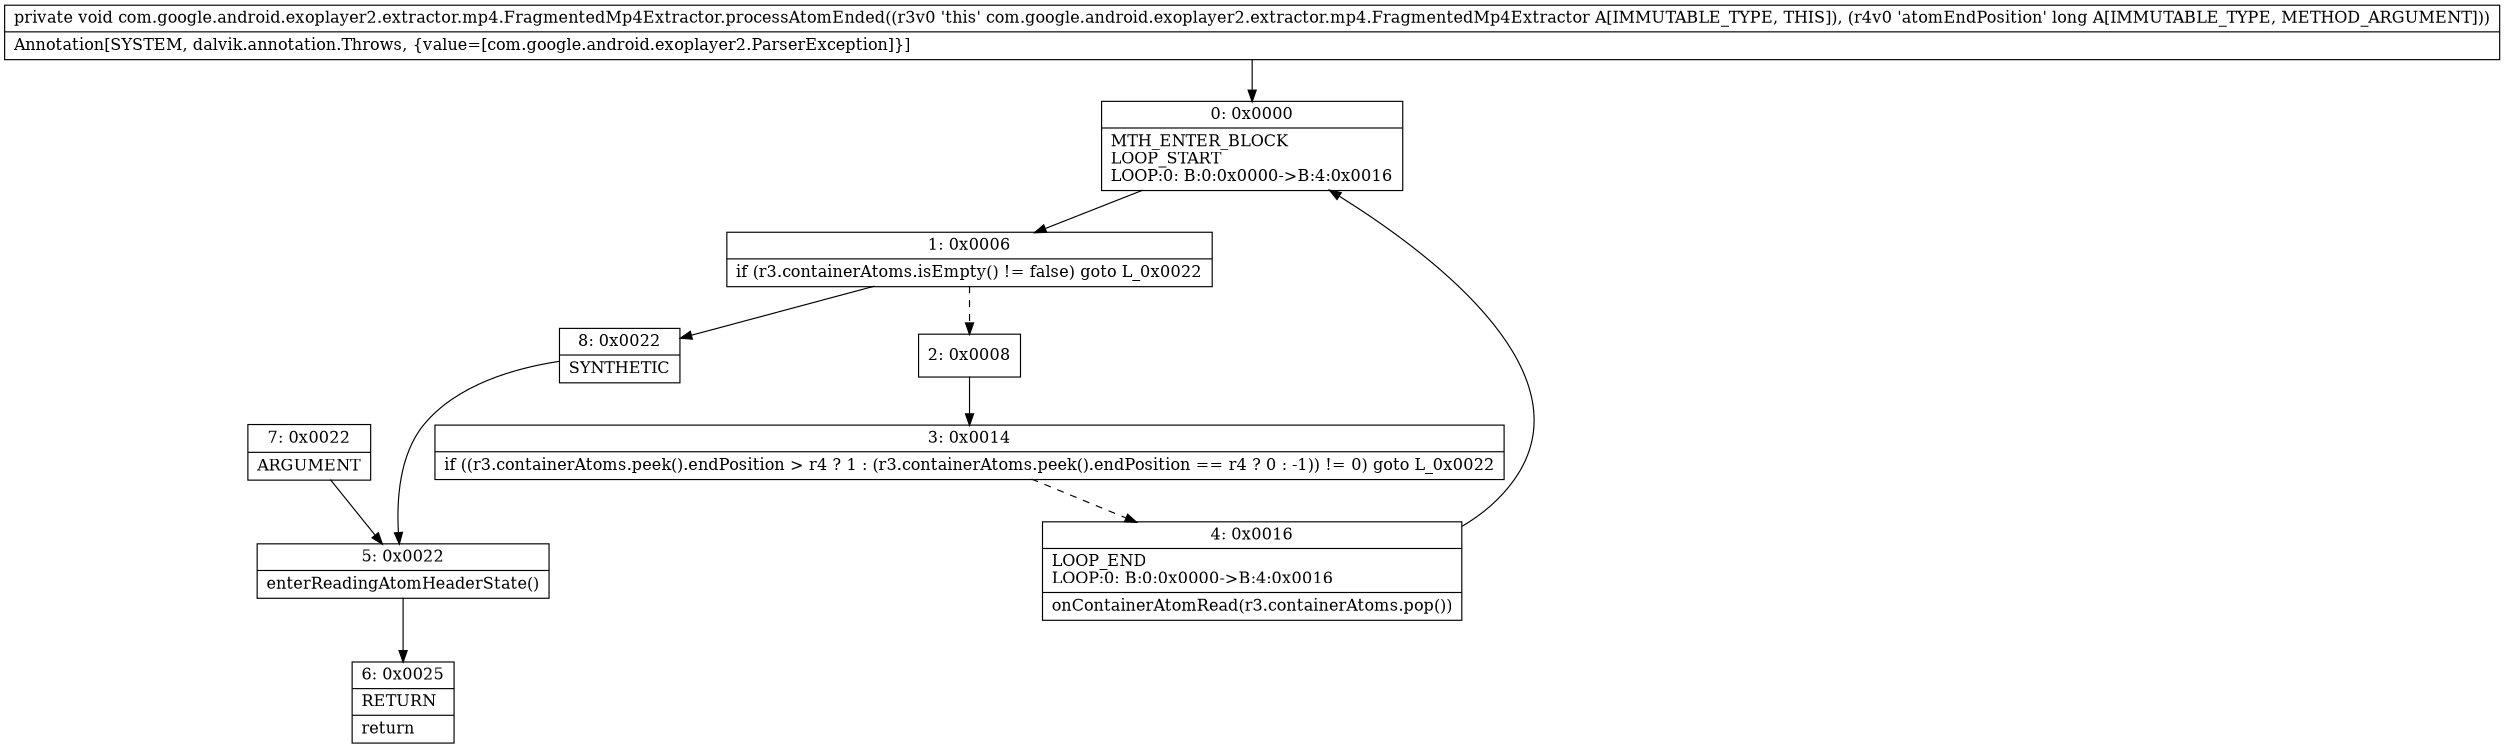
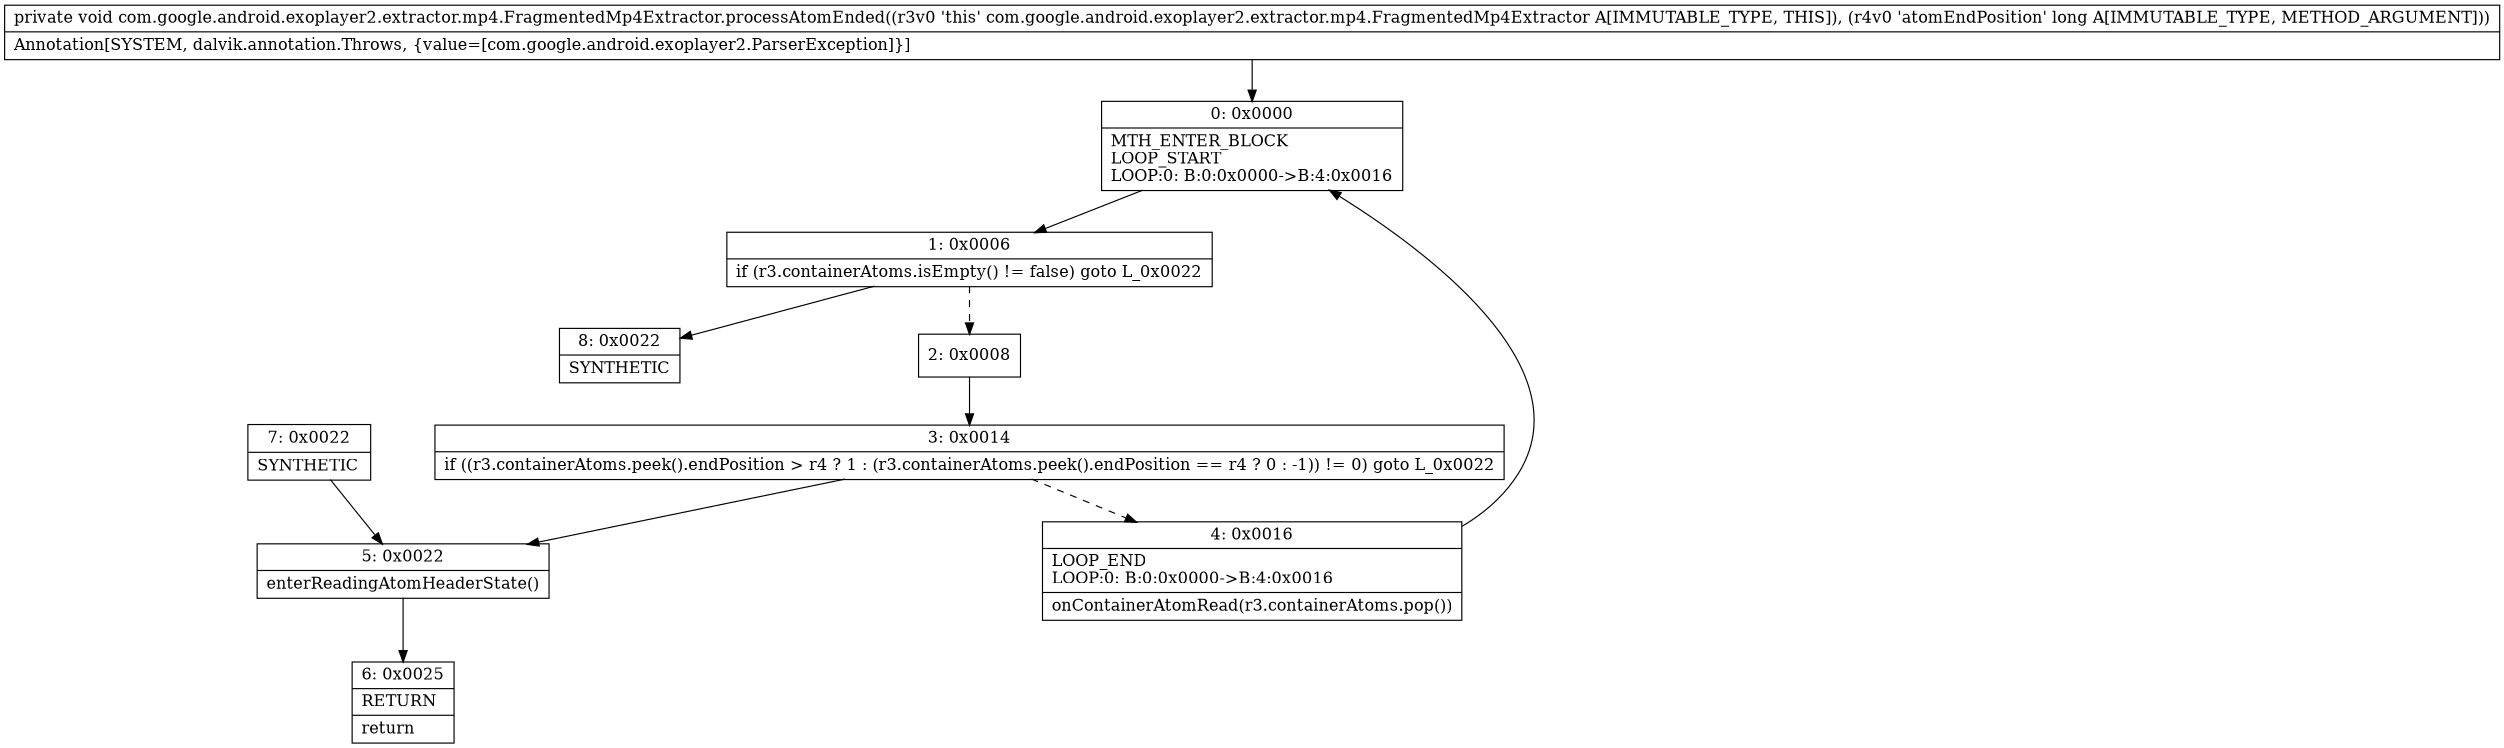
edge "8: 0x0022" -> "5: 0x0022": now "3: 0x0014" -> "5: 0x0022"
node "7: 0x0022": text "ARGUMENT" -> "SYNTHETIC"
